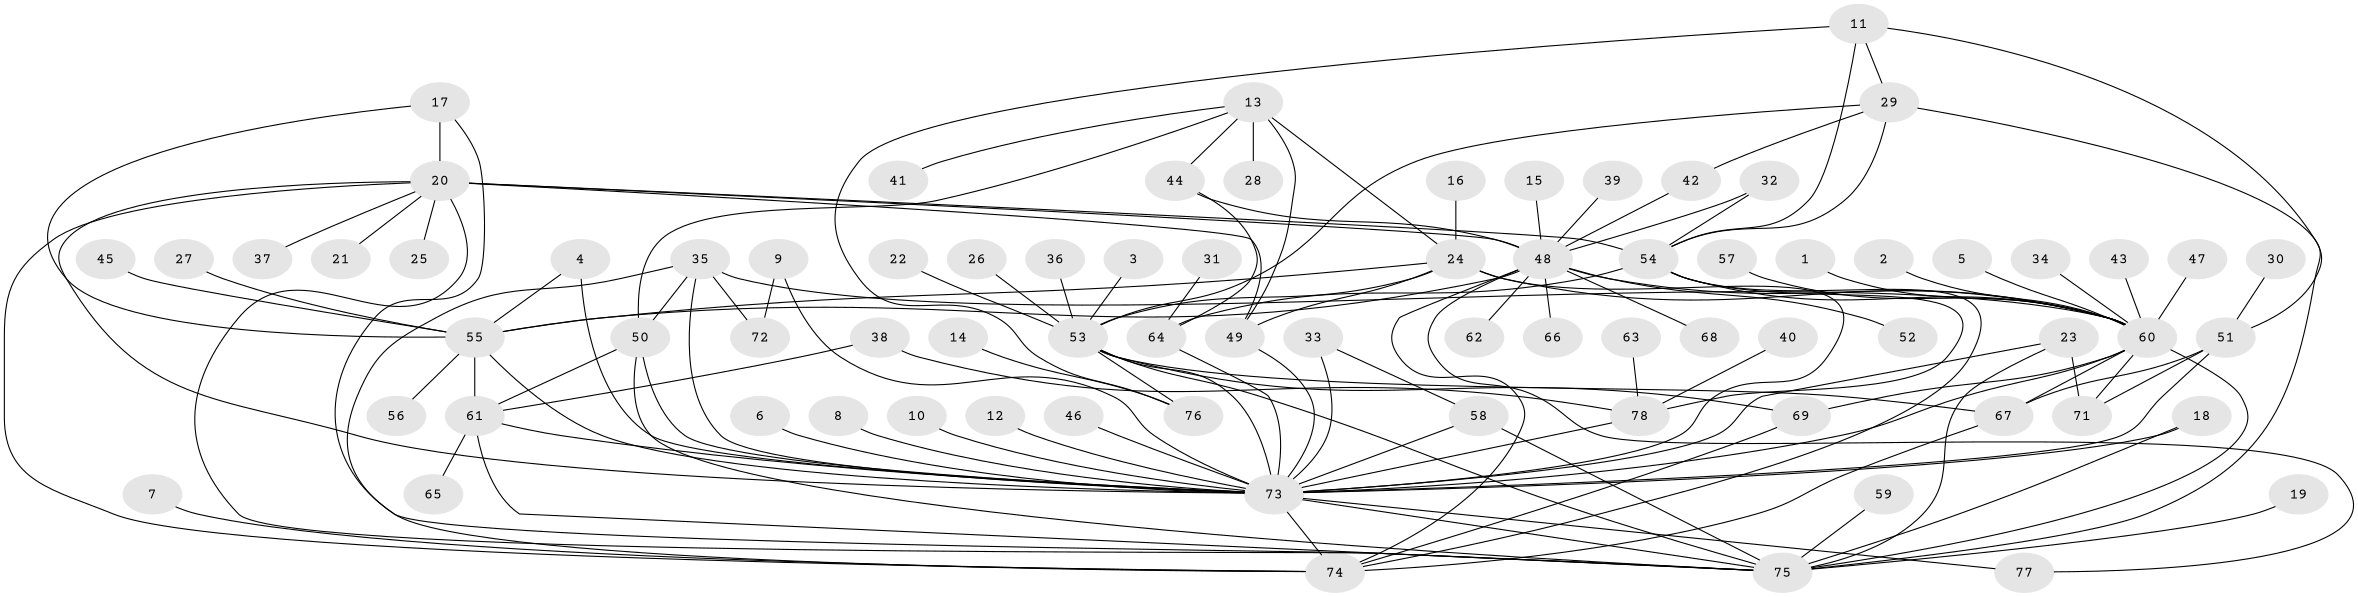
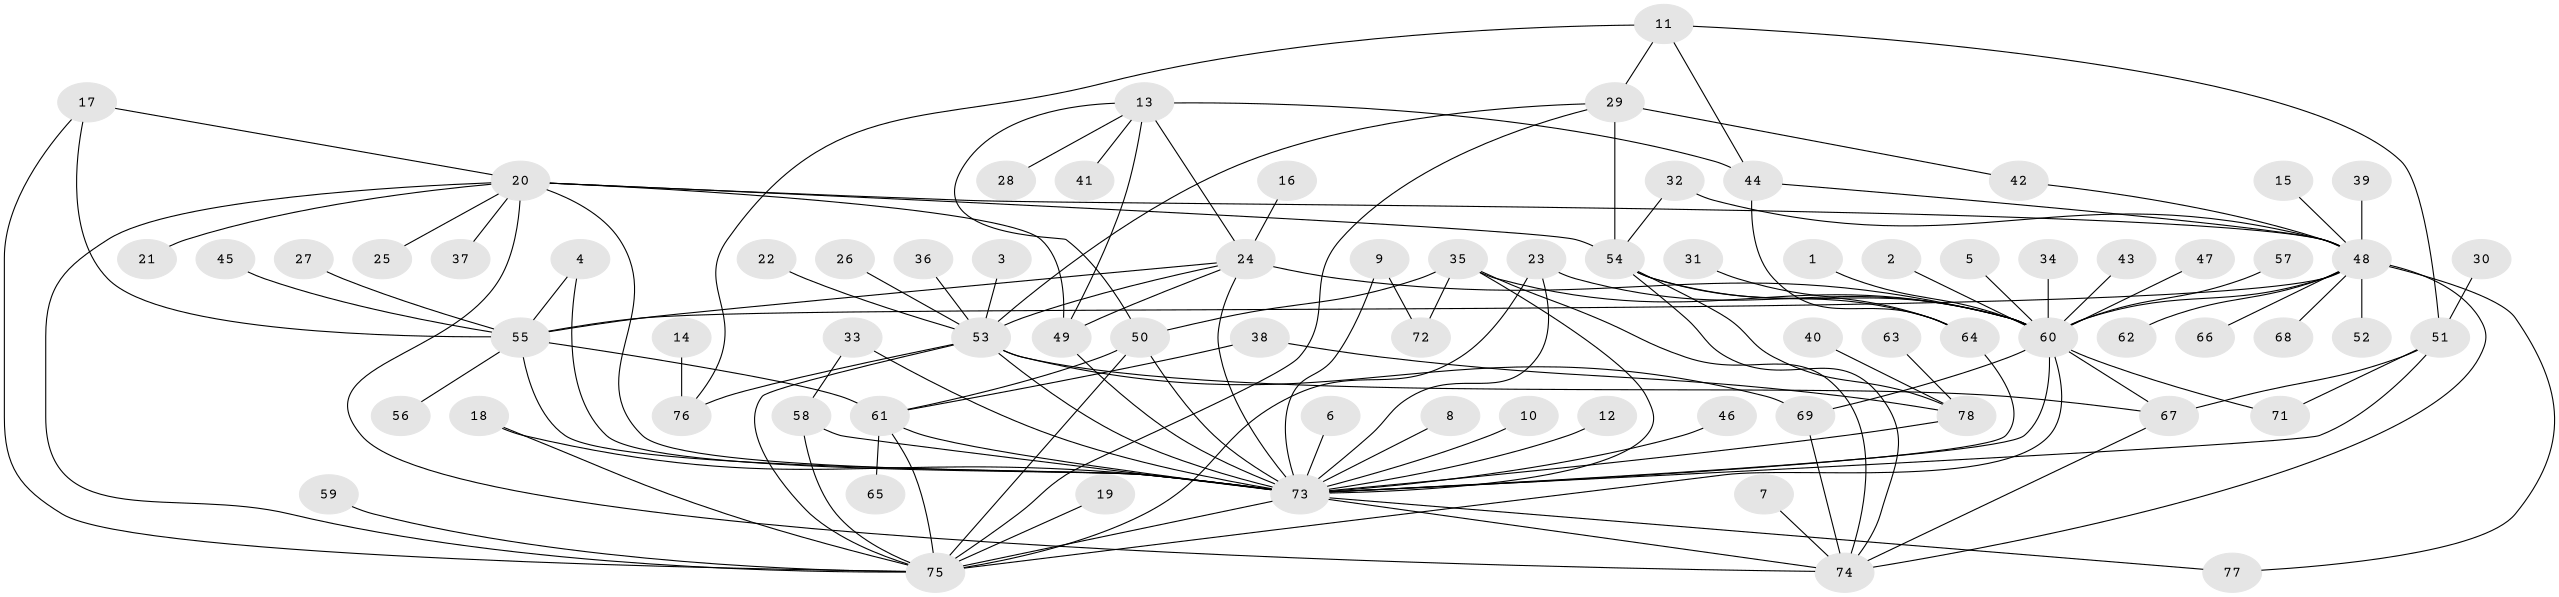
edge "11" -- "54": now "11" -- "44"
edge "23" -- "71": now "23" -- "60"
